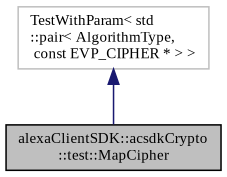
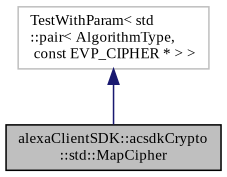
node "alexaClientSDK::acsdkCrypto ::test::MapCipher": label "alexaClientSDK::acsdkCrypto ::test::MapCipher" -> "alexaClientSDK::acsdkCrypto ::std::MapCipher"
